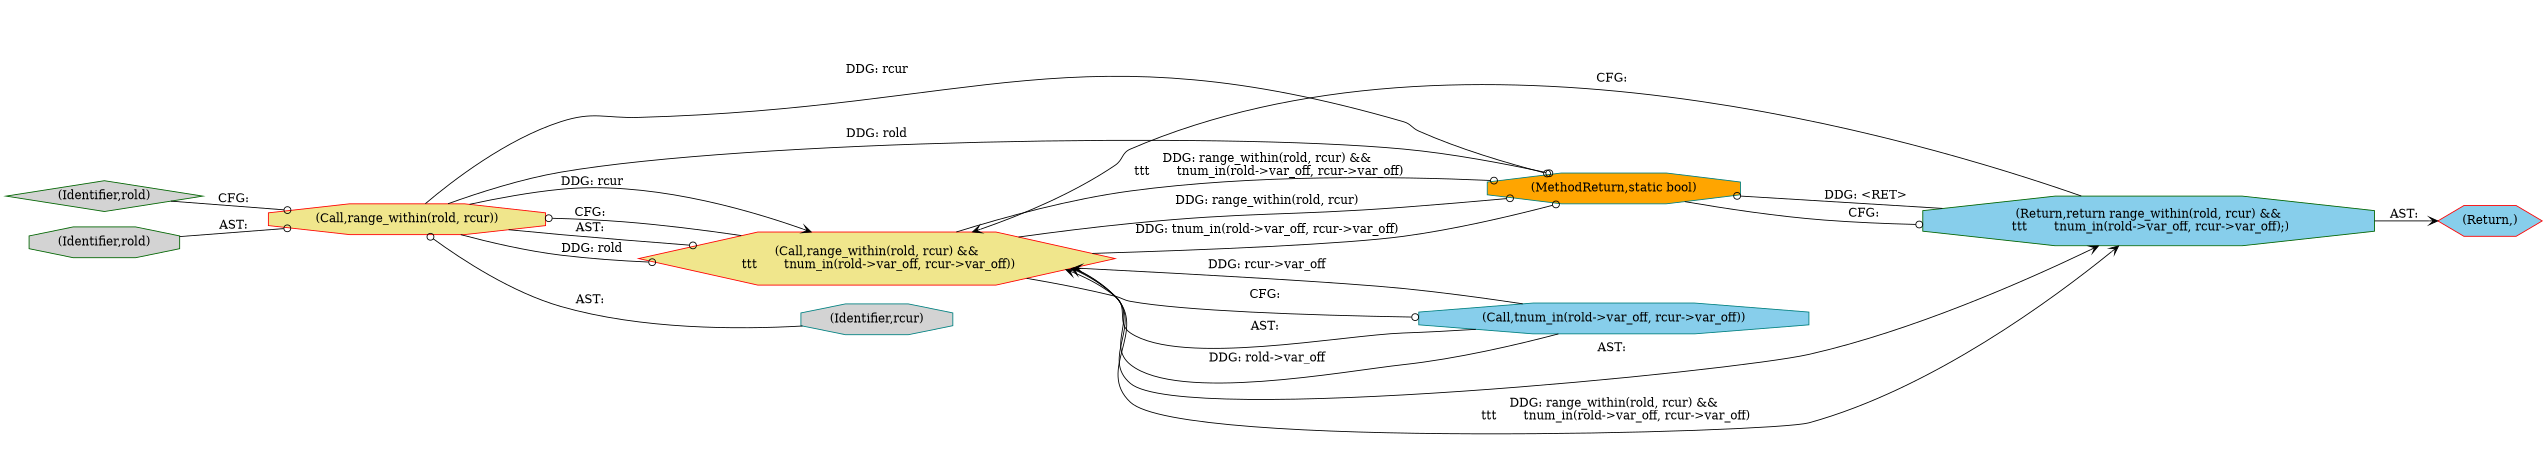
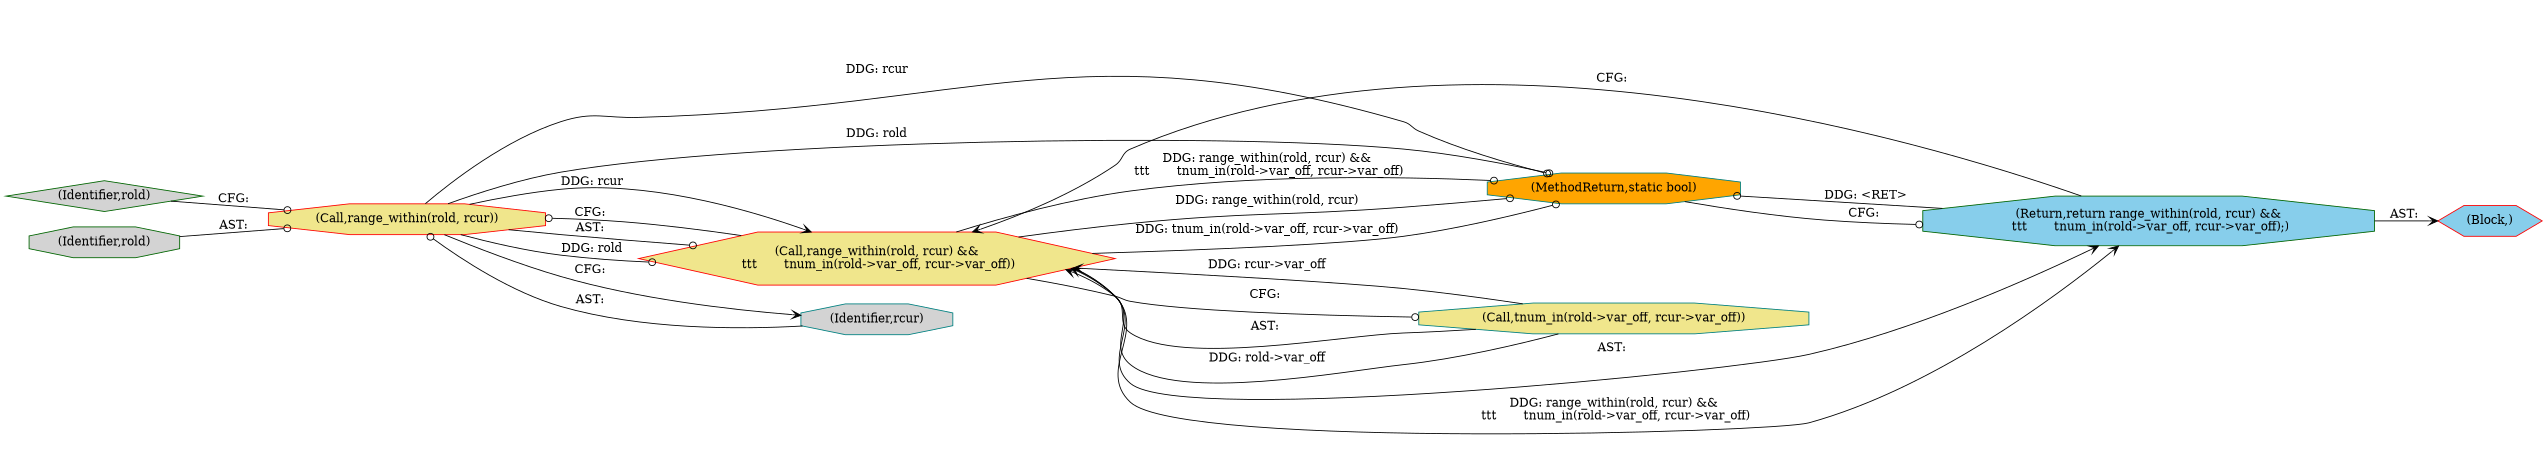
node "(Return,)": label "(Return,)" -> "(Block,)"
edge "(Call,range_within(rold, rcur))" -> "(Identifier,rcur)": added, label "CFG:"
node "(Call,tnum_in(rold->var_off, rcur->var_off))": fillcolor skyblue -> khaki
